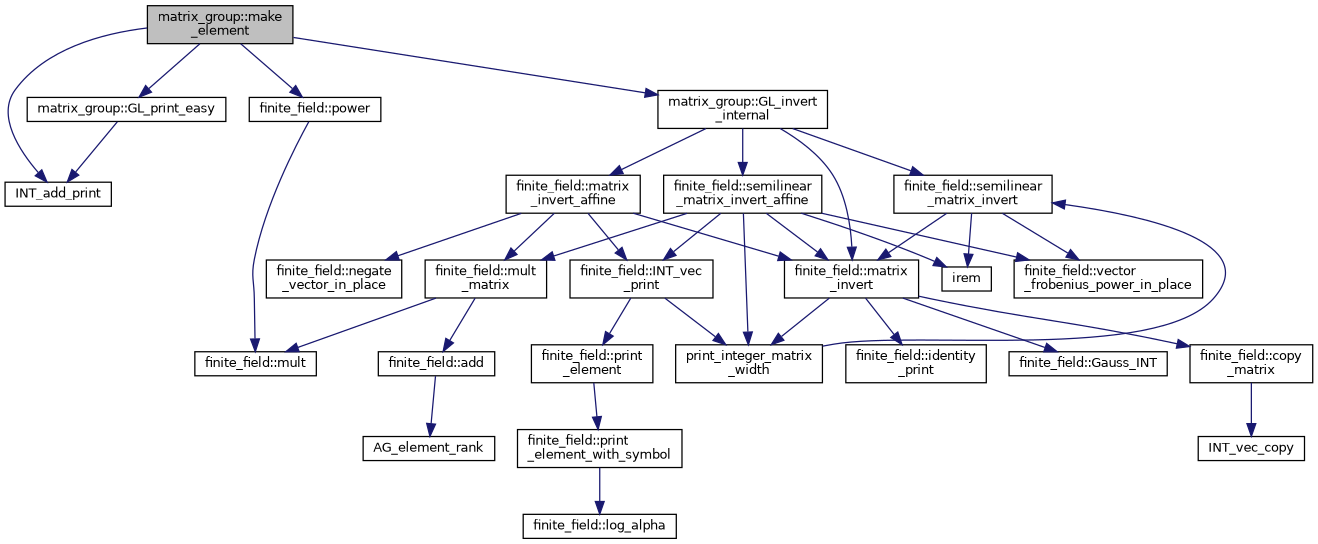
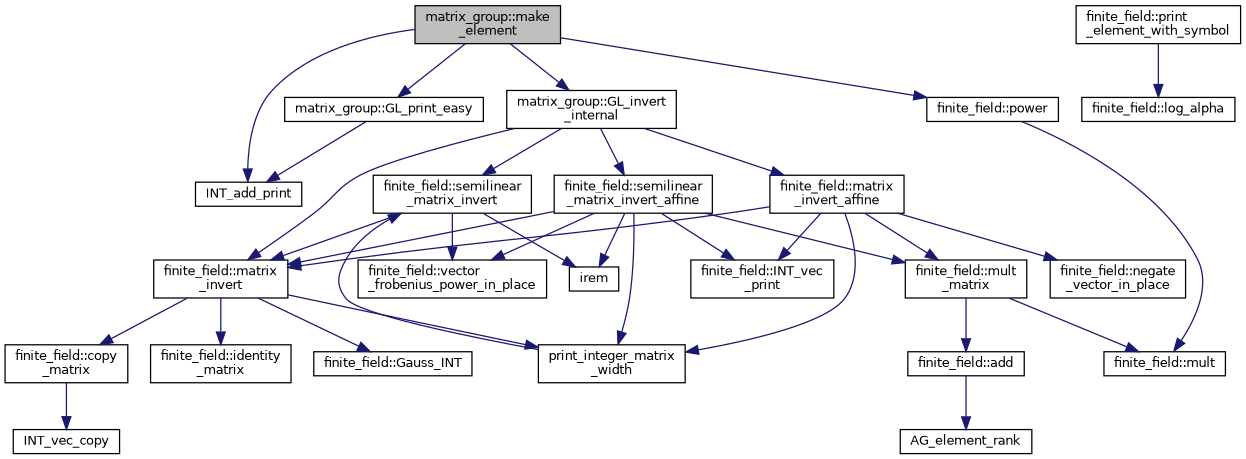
edge "finite_field::INT_vec _print" -> "print_integer_matrix _width": now "finite_field::matrix _invert_affine" -> "print_integer_matrix _width"
node "finite_field::print _element": removed
node "finite_field::identity _print": label "finite_field::identity _print" -> "finite_field::identity _matrix"
